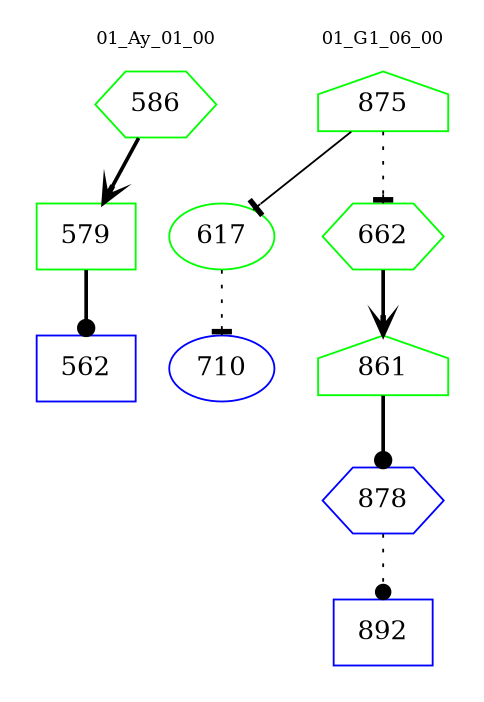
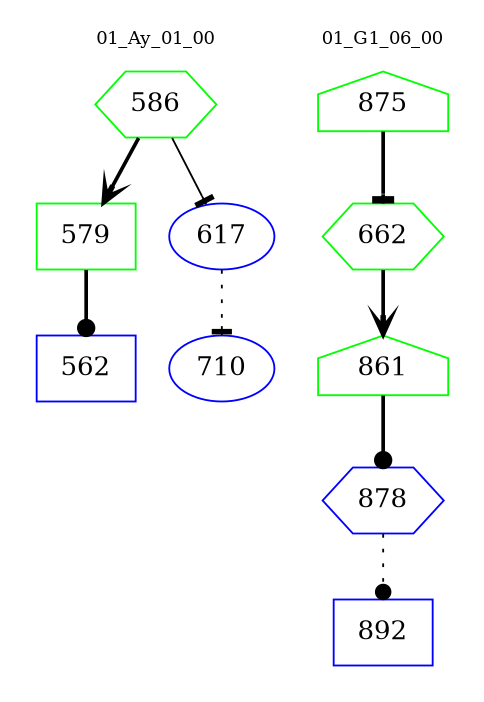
edge "875" -> "617": now "586" -> "617"
edge "875" -> "662": style dotted -> bold
node "617": color green -> blue
